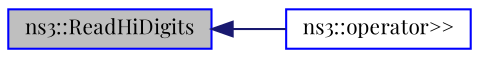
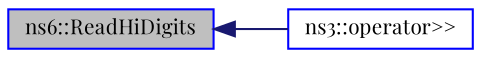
node "ns3::ReadHiDigits": label "ns3::ReadHiDigits" -> "ns6::ReadHiDigits"
